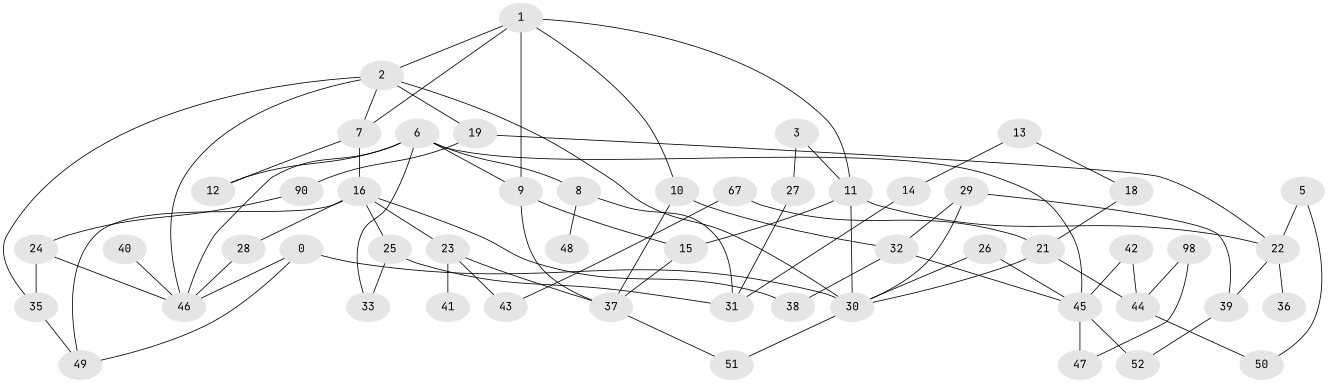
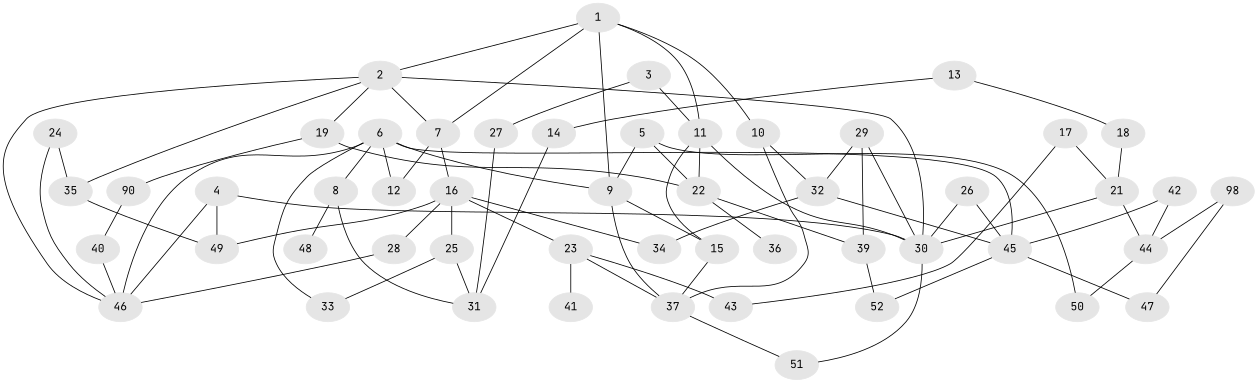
edge "5" -- "9": added
node "67": label "67" -> "17"
edge "90" -- "24": now "90" -- "40"
node "0": label "0" -> "4"
node "38": label "38" -> "34"
